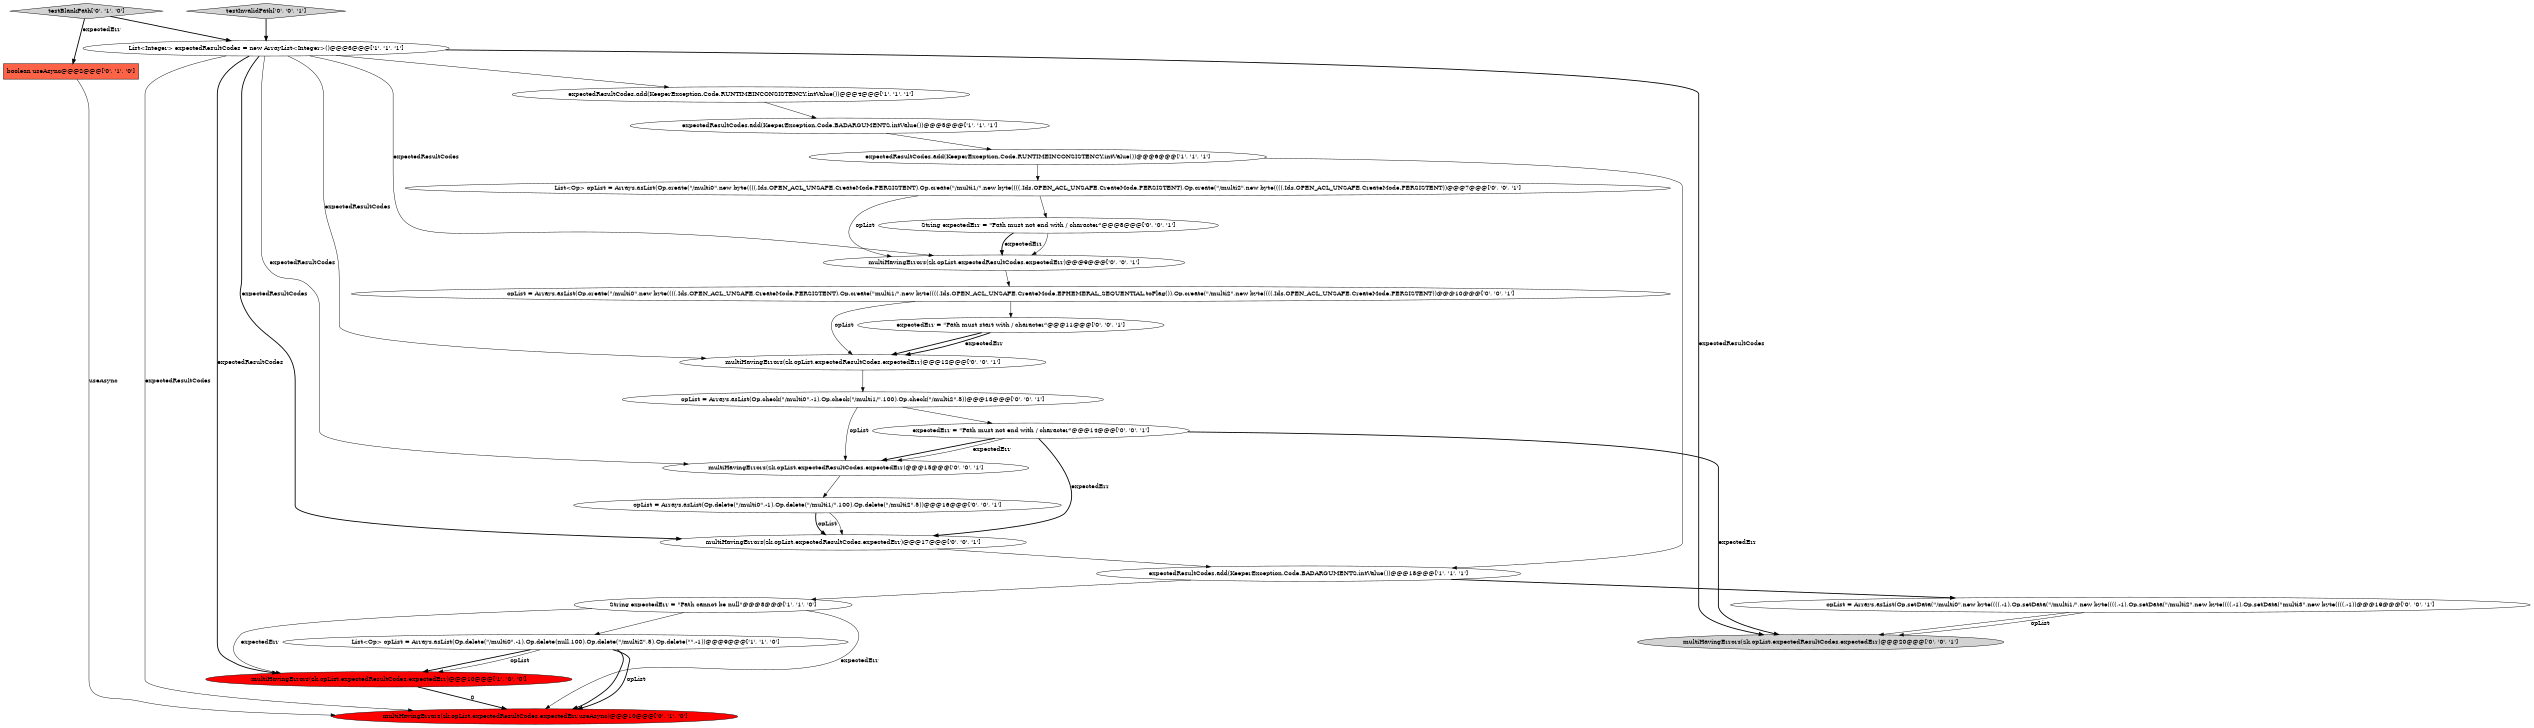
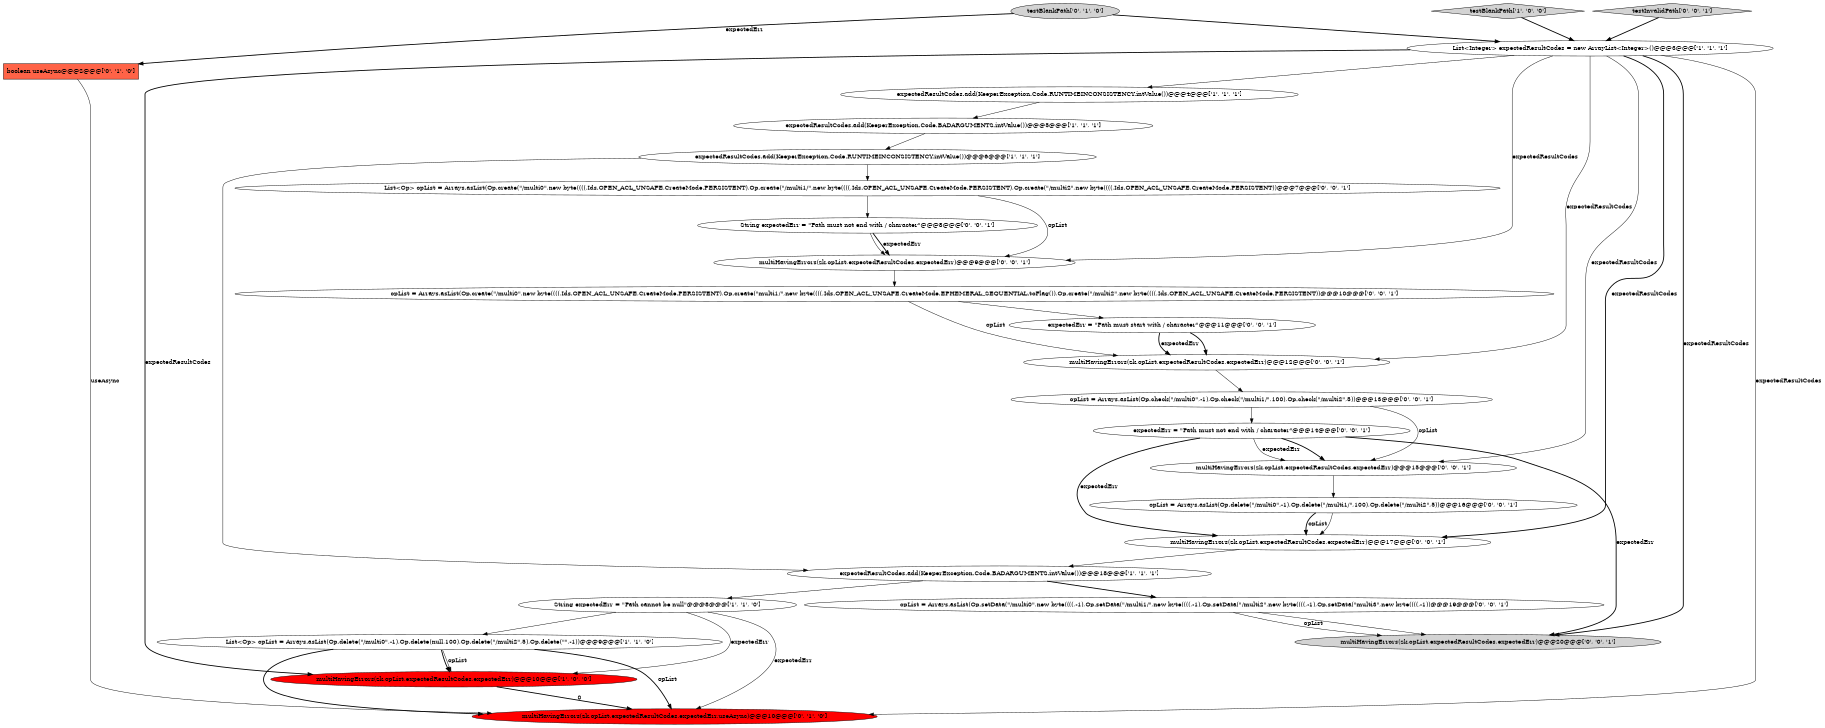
node "testBlankPath['0', '1', '0']": shape diamond -> ellipse
node "testBlankPath['1', '0', '0']": added
